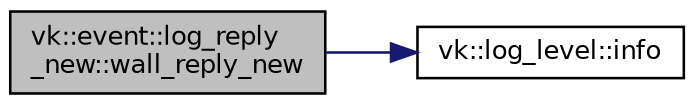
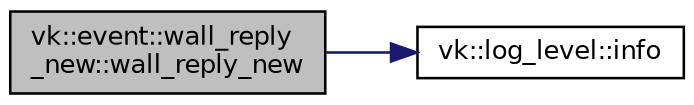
node "vk::event::log_reply _new::wall_reply_new": label "vk::event::log_reply _new::wall_reply_new" -> "vk::event::wall_reply _new::wall_reply_new"
